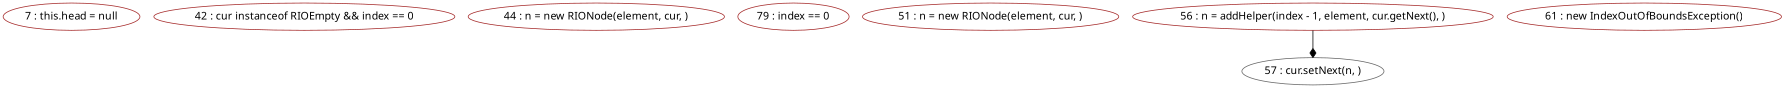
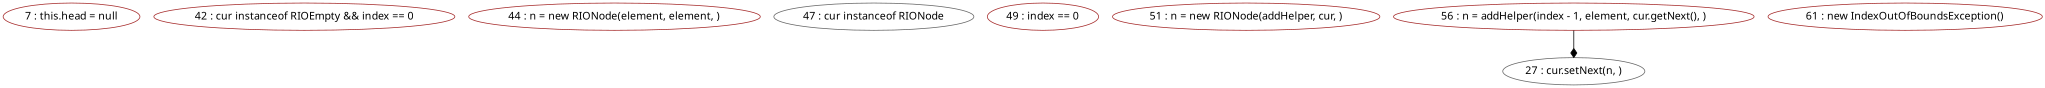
node "44 : n = new RIONode(element, cur, )": label "44 : n = new RIONode(element, cur, )" -> "44 : n = new RIONode(element, element, )"
node "79 : index == 0": label "79 : index == 0" -> "49 : index == 0"
node "47 : cur instanceof RIONode": added
node "51 : n = new RIONode(element, cur, )": label "51 : n = new RIONode(element, cur, )" -> "51 : n = new RIONode(addHelper, cur, )"
node "57 : cur.setNext(n, )": label "57 : cur.setNext(n, )" -> "27 : cur.setNext(n, )"
